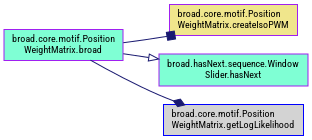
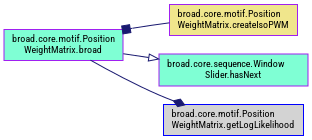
edge "broad.core.motif.Position WeightMatrix.broad" -> "broad.core.motif.Position WeightMatrix.createIsoPWM": reversed
node "broad.hasNext.sequence.Window Slider.hasNext": label "broad.hasNext.sequence.Window Slider.hasNext" -> "broad.core.sequence.Window Slider.hasNext"
